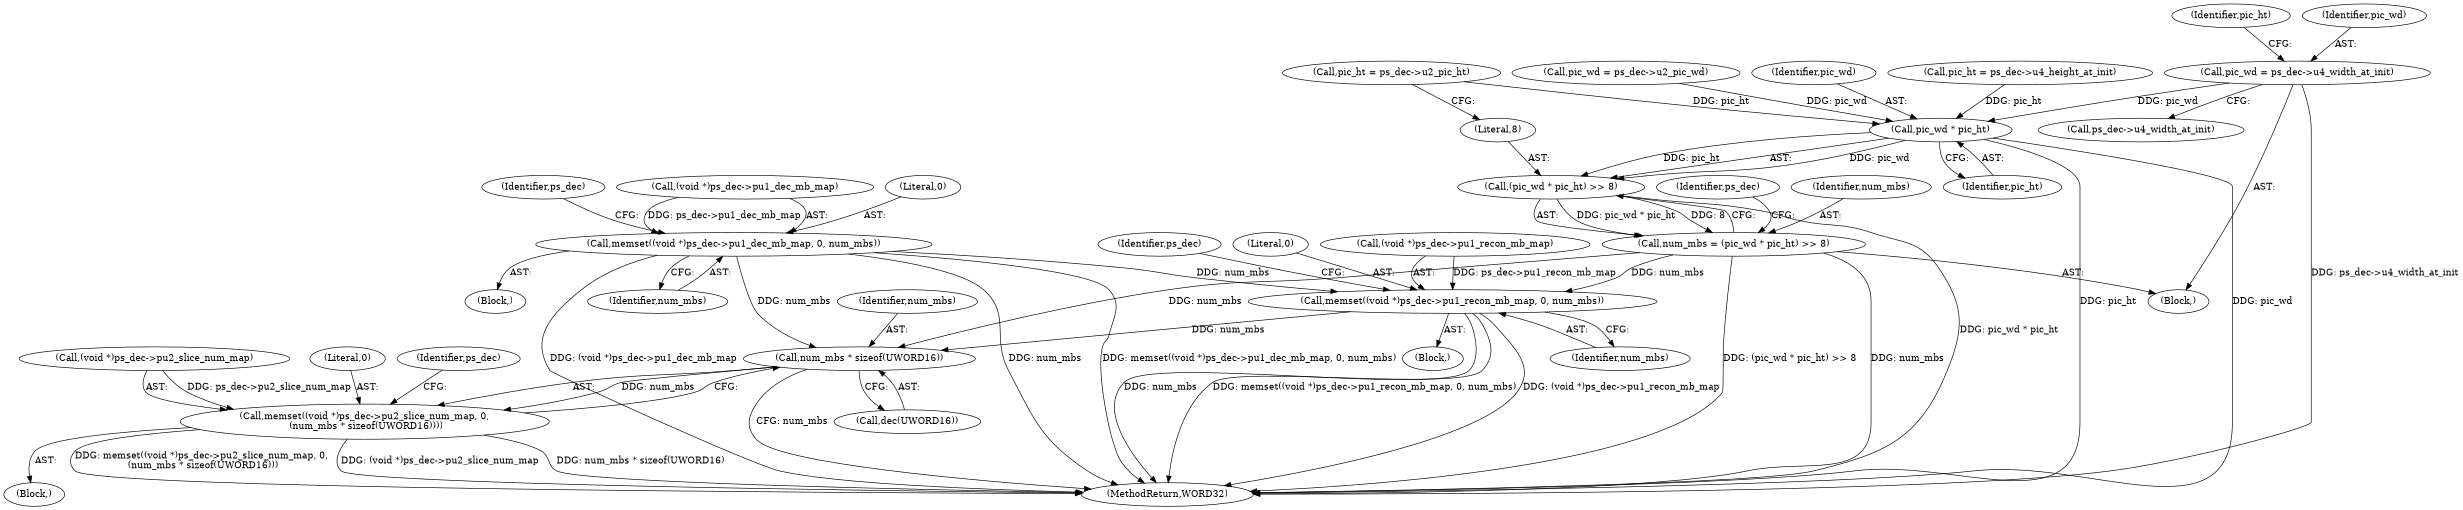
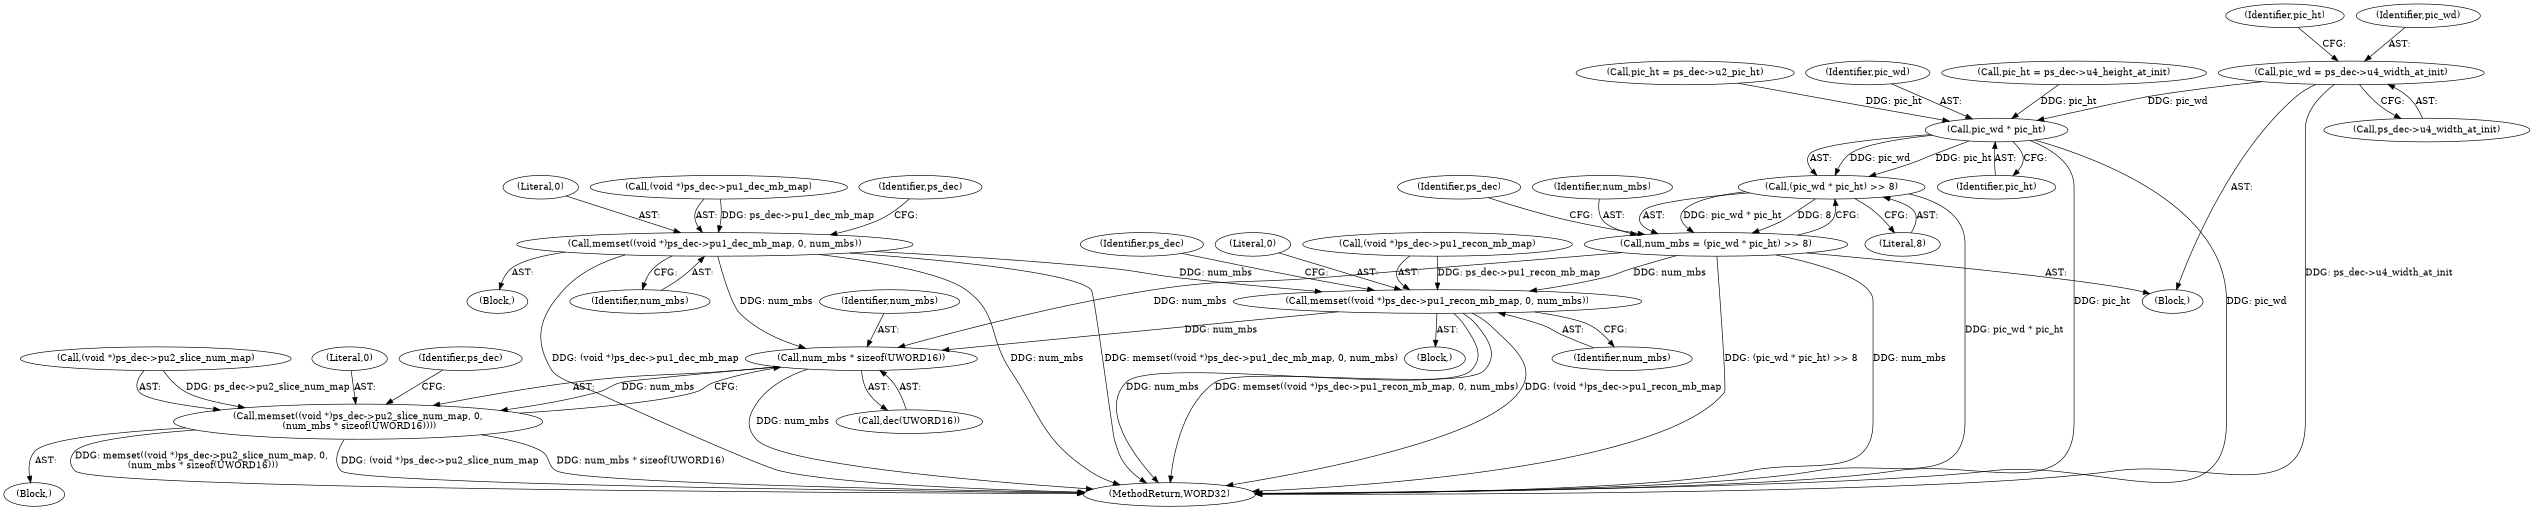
node "(Call,pic_wd = ps_dec->u2_pic_wd)": removed
edge "(Call,ps_dec->u4_width_at_init)" -> "(Call,pic_wd = ps_dec->u4_width_at_init)": added, label "AST:"
edge "(Call,pic_ht = ps_dec->u2_pic_ht)" -> "(Literal,8)": now "(Call,(pic_wd * pic_ht) >> 8)" -> "(Literal,8)"
edge "(Call,num_mbs * sizeof(UWORD16))" -> "(Call,dec(UWORD16))": label "CFG: " -> "AST: "
edge "(Call,num_mbs * sizeof(UWORD16))" -> "(MethodReturn,WORD32)": label "CFG: num_mbs" -> "DDG: num_mbs"
